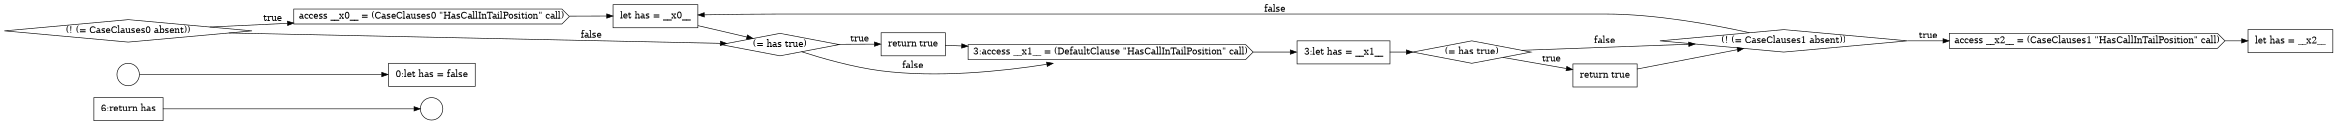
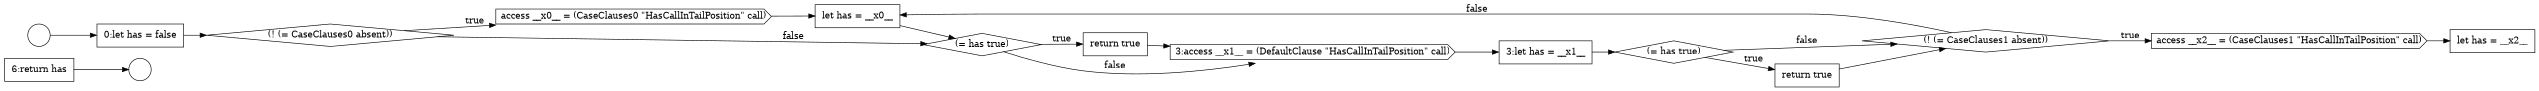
edge "0:let has = false" -> "(! (= CaseClauses0 absent))": added
